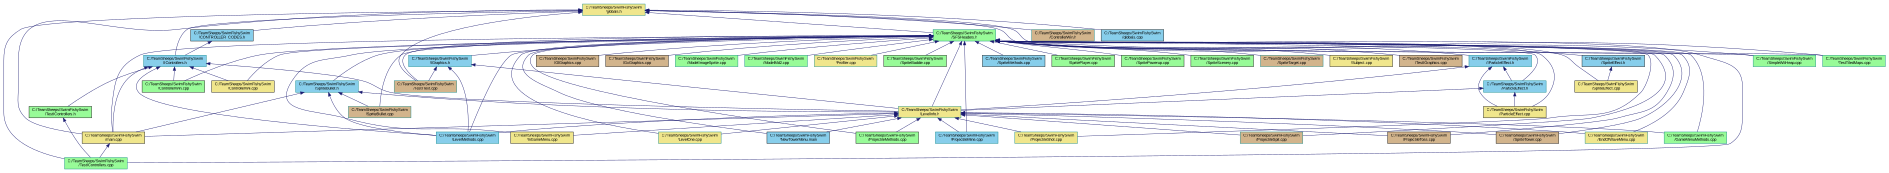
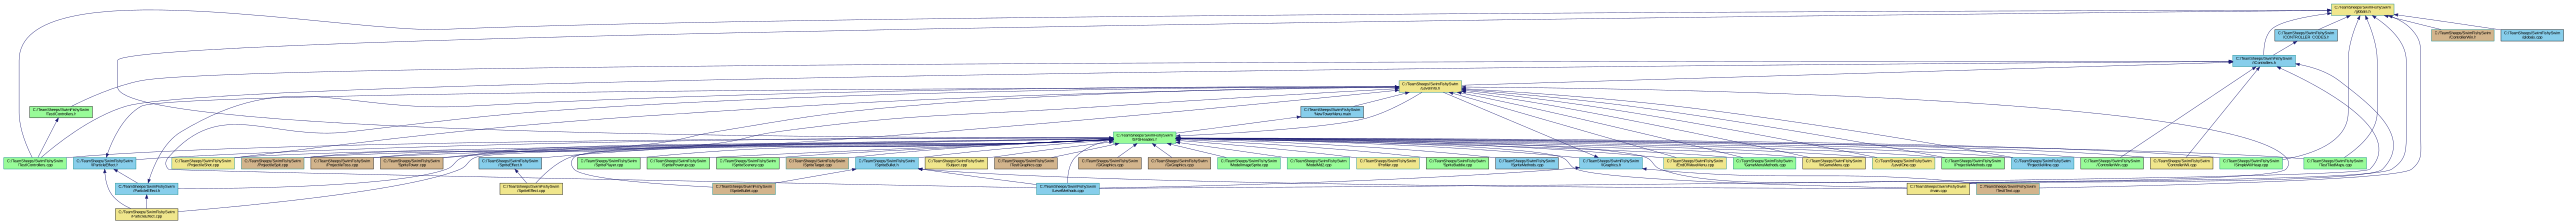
edge "C:/TeamSheeps/SwimFishySwim /NewTowerMenu.main" -> "C:/TeamSheeps/SwimFishySwim /SFSHeaders.h": reversed
edge "C:/TeamSheeps/SwimFishySwim /LevelInfo.h" -> "C:/TeamSheeps/SwimFishySwim /SpriteBullet.h": removed
edge "C:/TeamSheeps/SwimFishySwim /TestIControllers.cpp" -> "C:/TeamSheeps/SwimFishySwim /main.cpp": now "C:/TeamSheeps/SwimFishySwim /TestIControllers.cpp" -> "C:/TeamSheeps/SwimFishySwim /IControllers.h"
